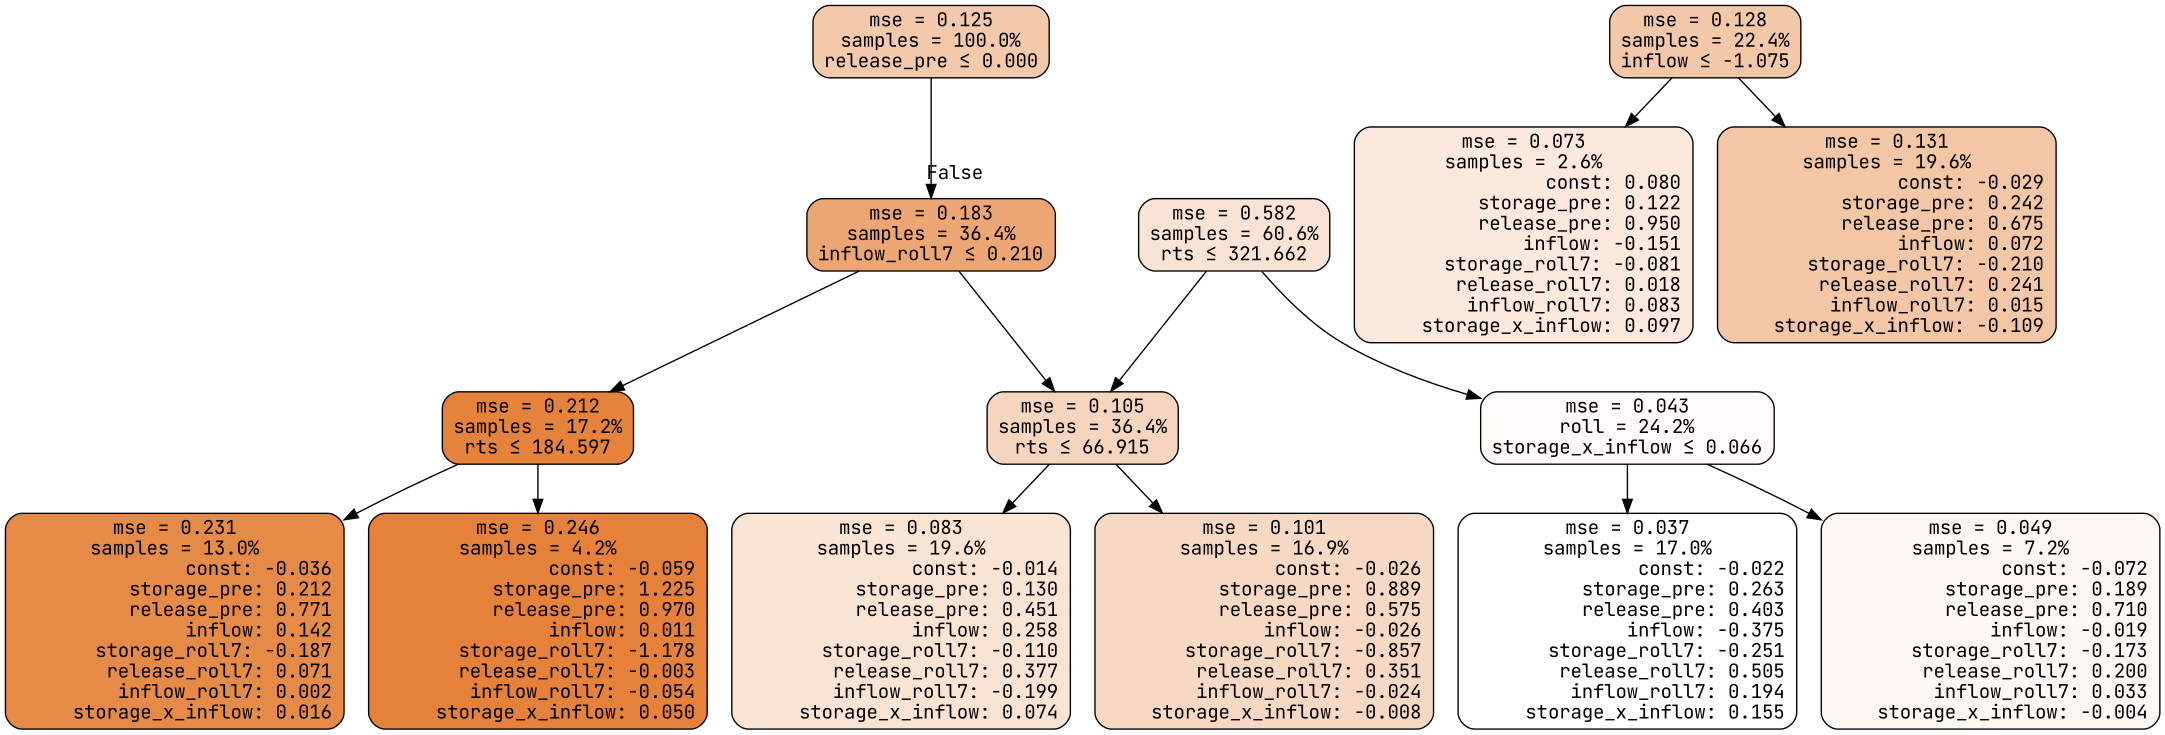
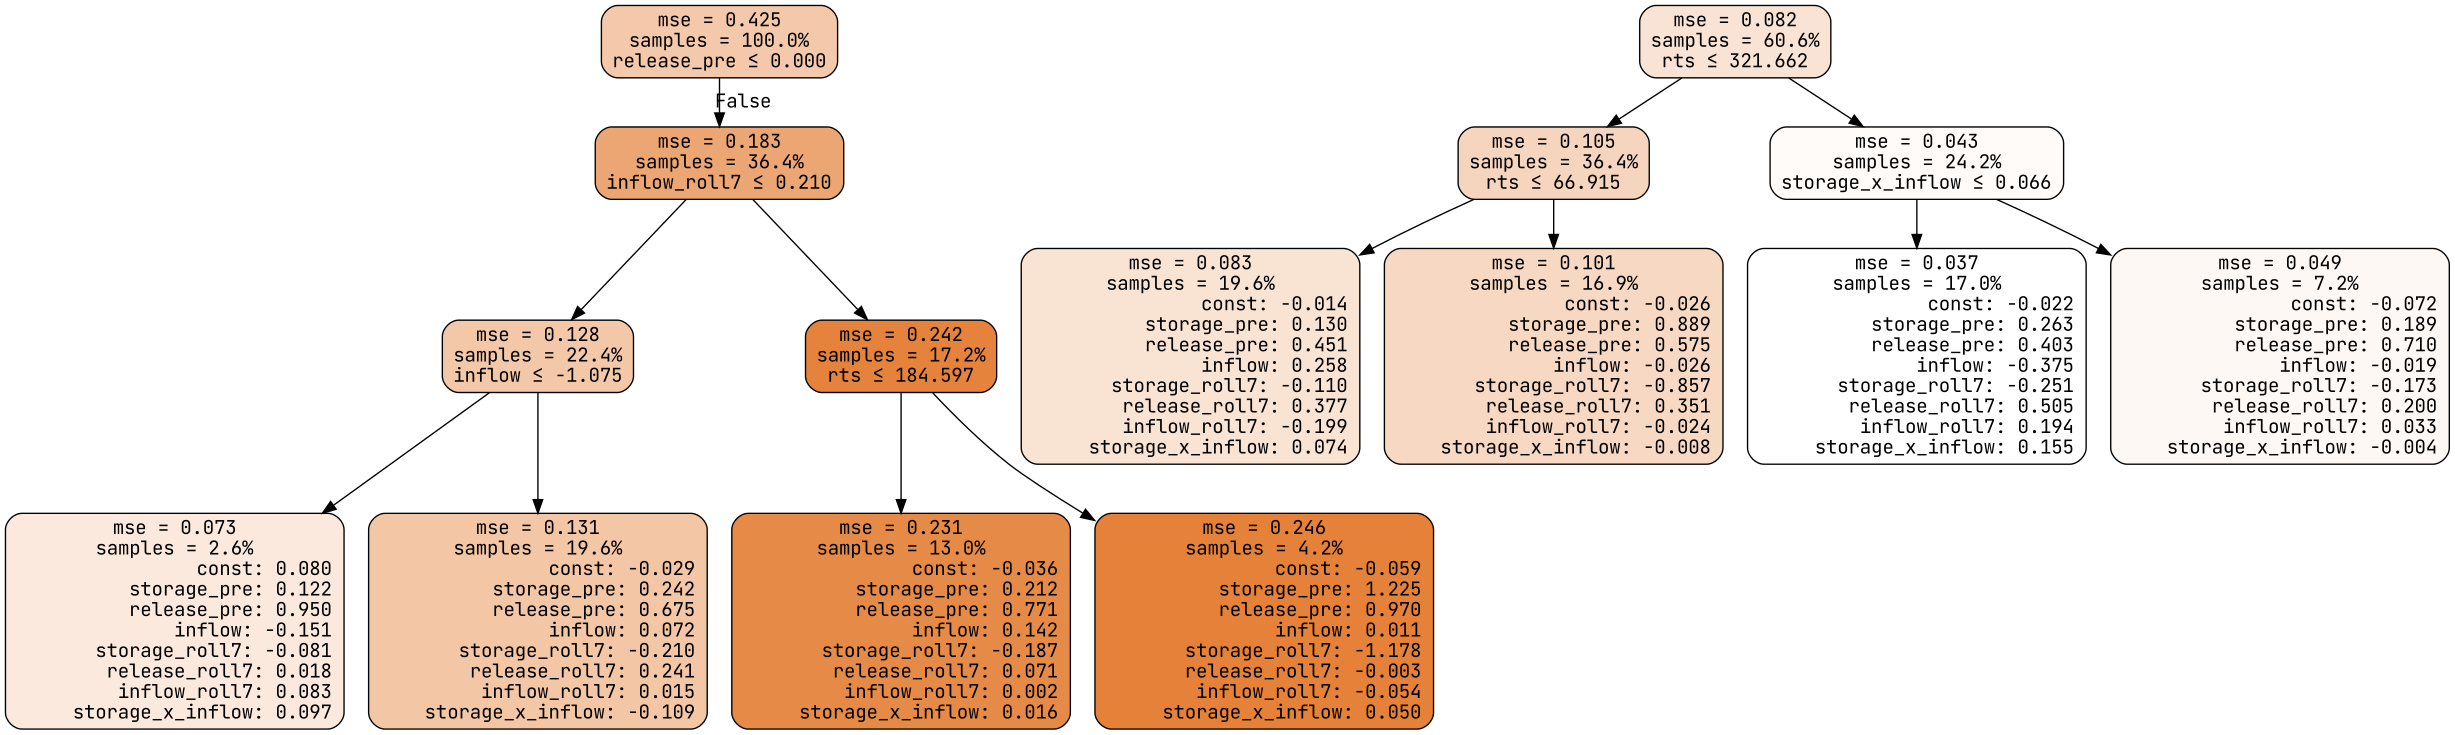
node "mse = 0.125 samples = 100.0% release_pre ≤ 0.000": label "mse = 0.125 samples = 100.0% release_pre ≤ 0.000" -> "mse = 0.425 samples = 100.0% release_pre ≤ 0.000"
node "mse = 0.582 samples = 60.6% rts ≤ 321.662": label "mse = 0.582 samples = 60.6% rts ≤ 321.662" -> "mse = 0.082 samples = 60.6% rts ≤ 321.662"
edge "mse = 0.183 samples = 36.4% inflow_roll7 ≤ 0.210" -> "mse = 0.105 samples = 36.4% rts ≤ 66.915": now "mse = 0.183 samples = 36.4% inflow_roll7 ≤ 0.210" -> "mse = 0.128 samples = 22.4% inflow ≤ -1.075"
node "mse = 0.212 samples = 17.2% rts ≤ 184.597": label "mse = 0.212 samples = 17.2% rts ≤ 184.597" -> "mse = 0.242 samples = 17.2% rts ≤ 184.597"
node "mse = 0.043 roll = 24.2% storage_x_inflow ≤ 0.066": label "mse = 0.043 roll = 24.2% storage_x_inflow ≤ 0.066" -> "mse = 0.043 samples = 24.2% storage_x_inflow ≤ 0.066"
